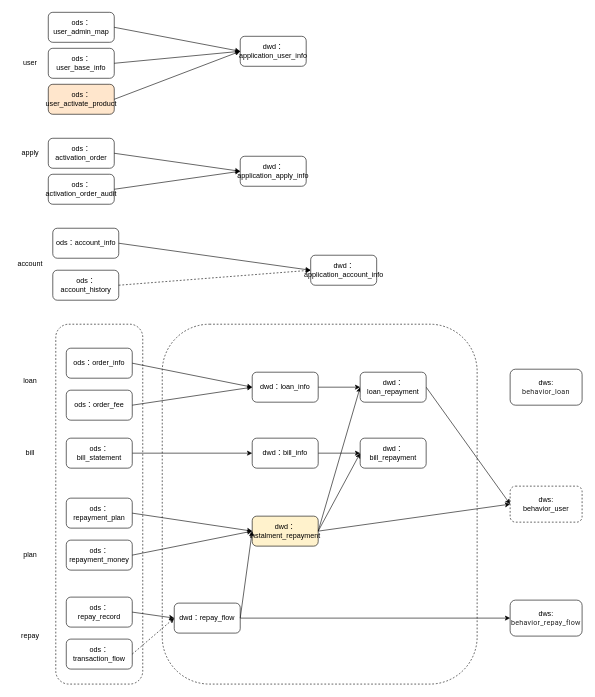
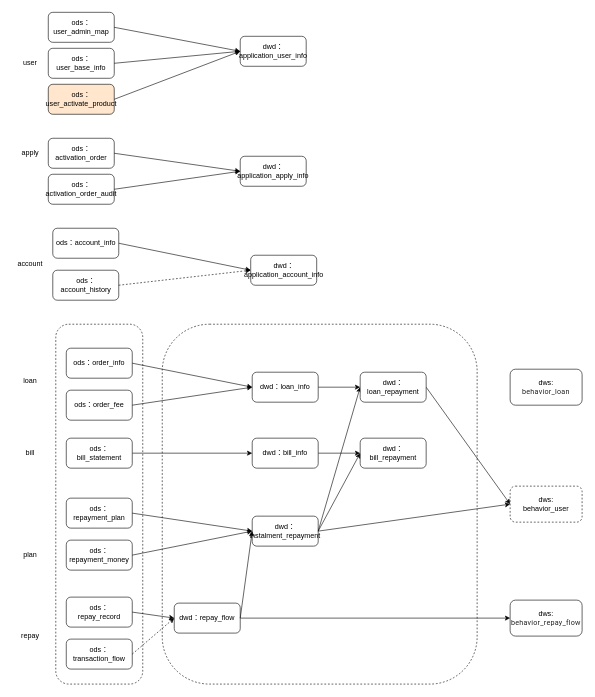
node "dwd： application_account_info": moved (344, 270) -> (284, 270)
node "dwd： instalment_repayment": fillcolor #fff2cc -> #ffffff
